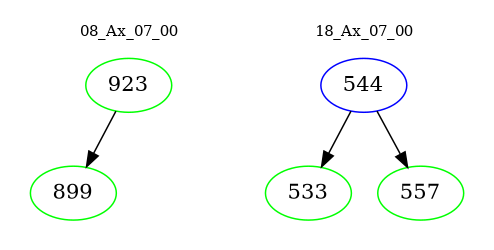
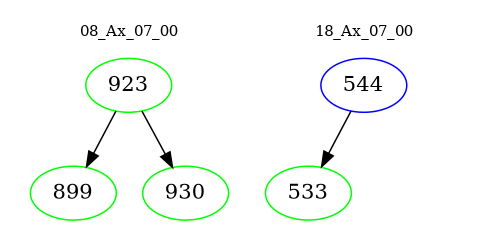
node "930": added
node "557": removed
